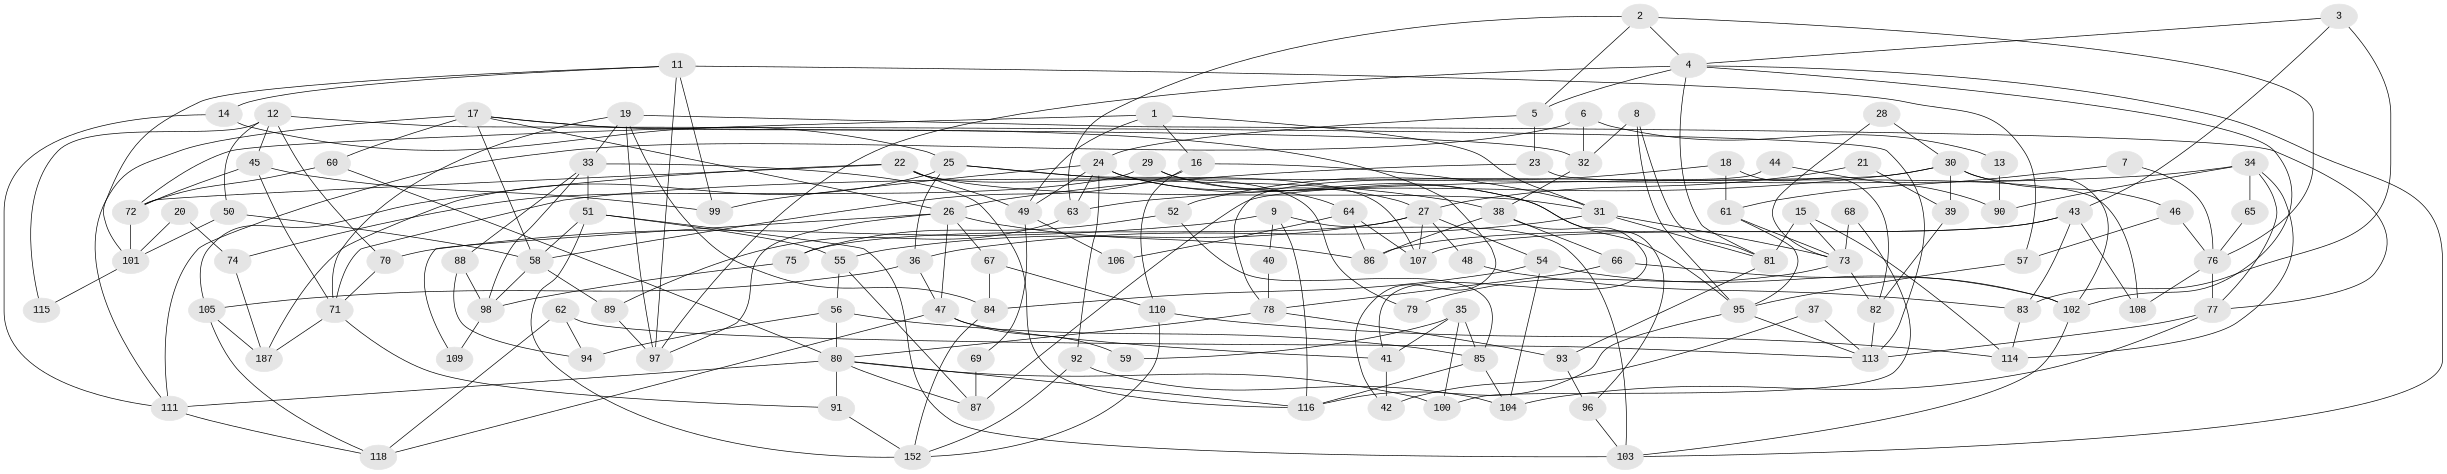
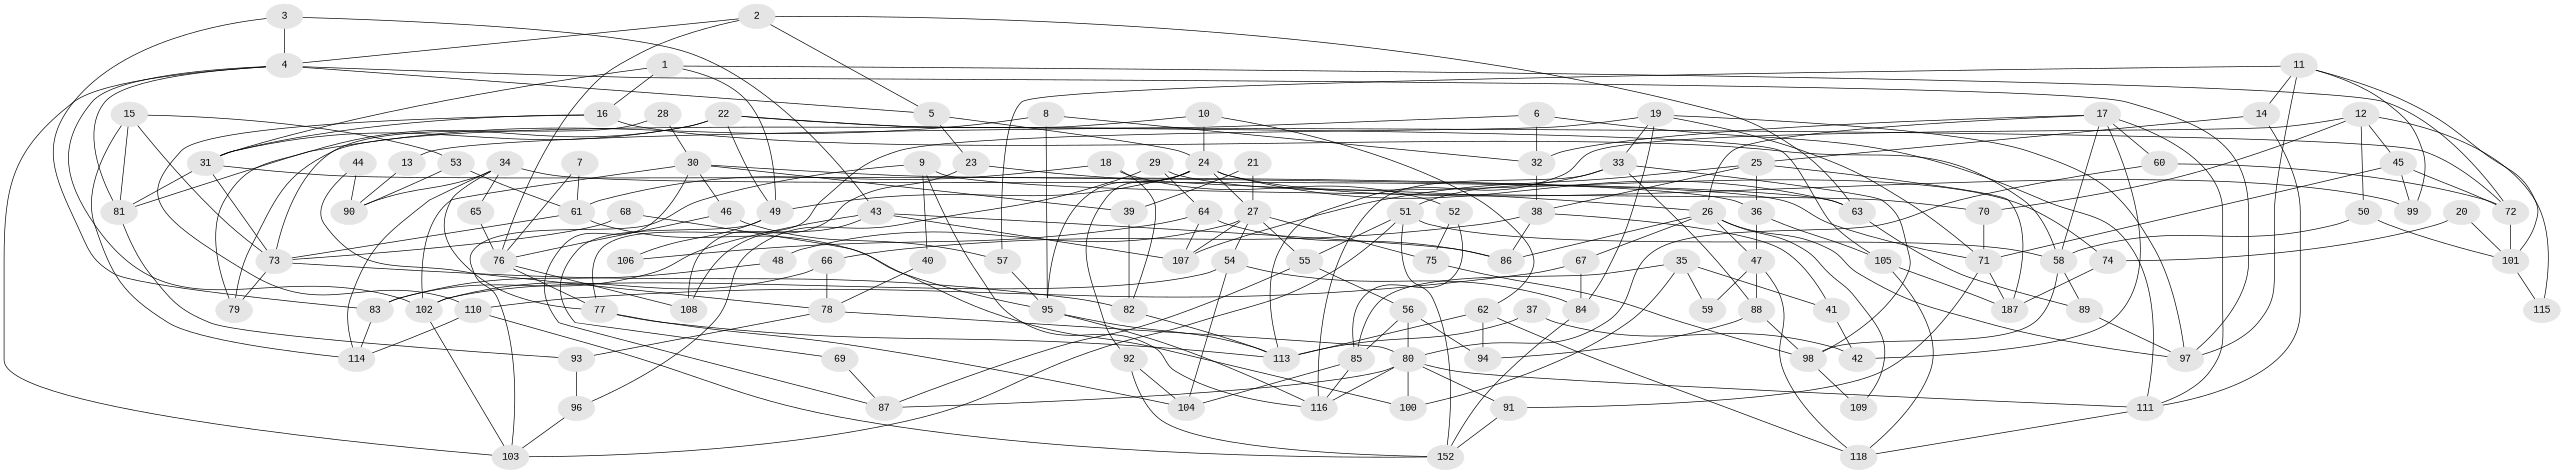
node "10": added
node "53": added
edge "47" -- "41": now "47" -- "88"
